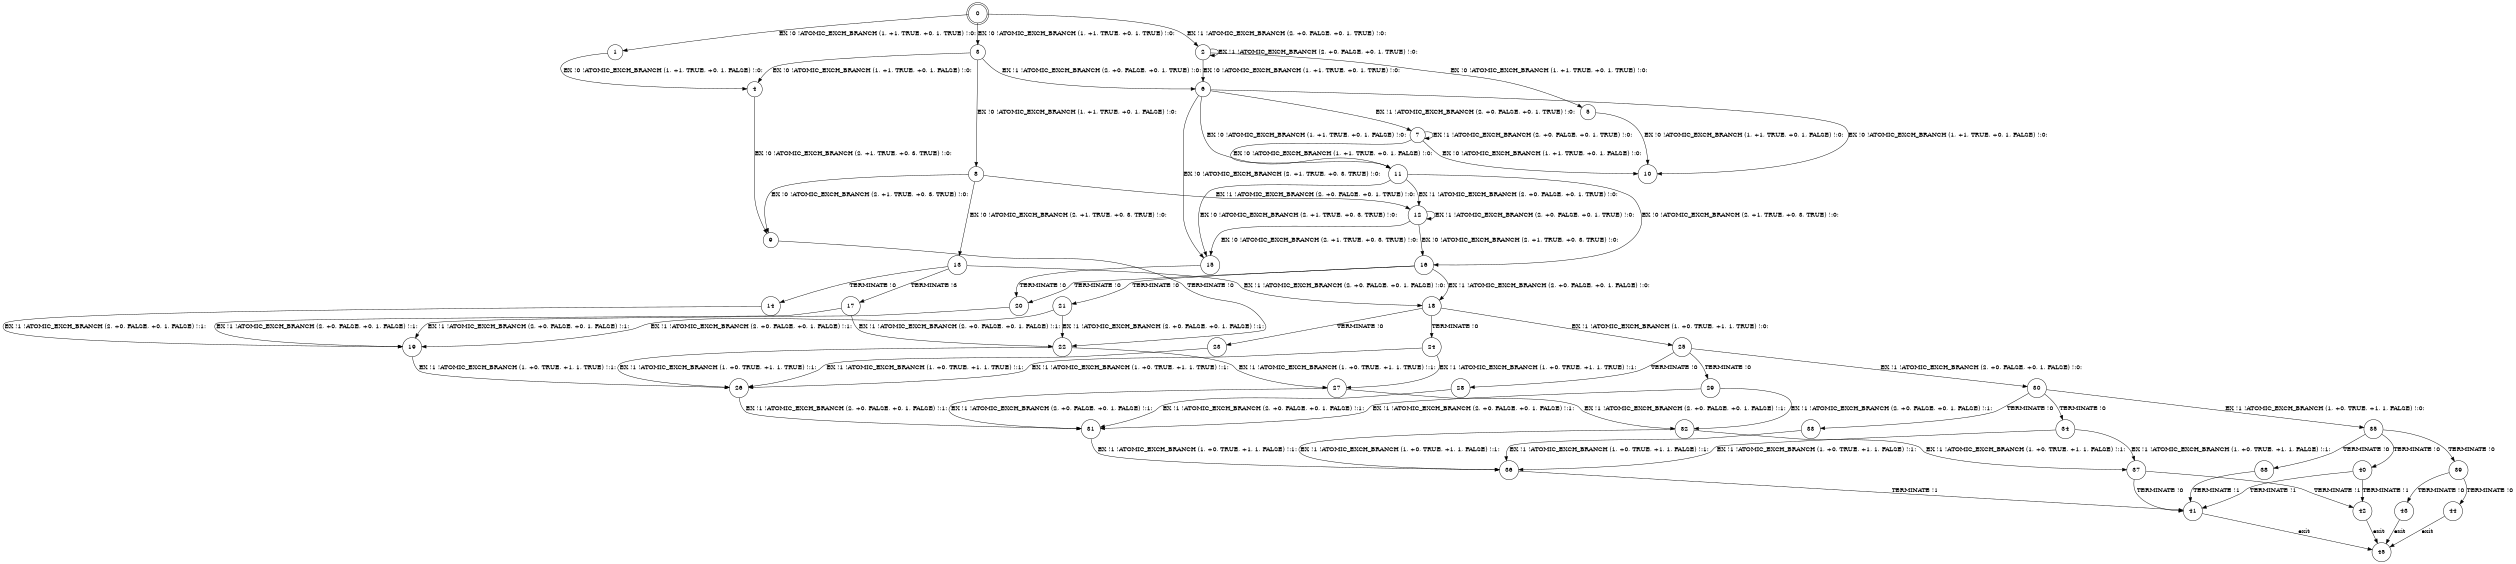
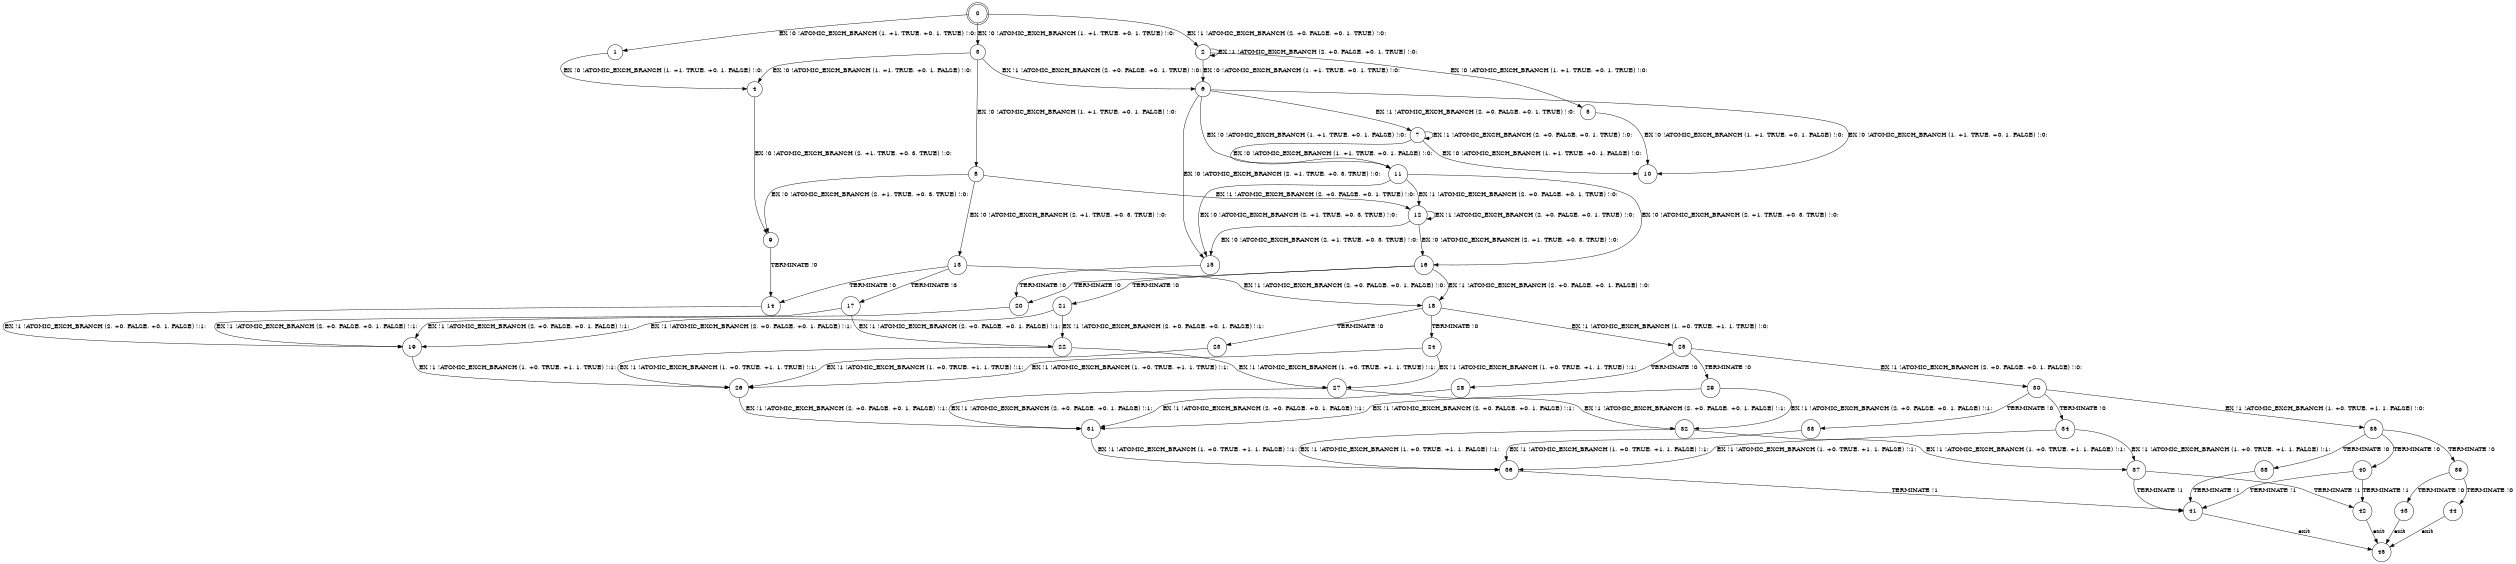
edge "9" -> "22": now "9" -> "14"
edge "37" -> "41": label "TERMINATE !0" -> "TERMINATE !1"
